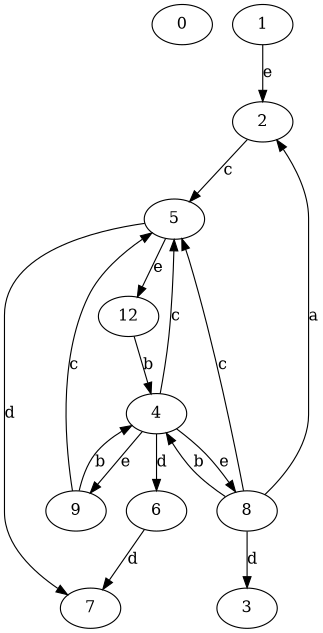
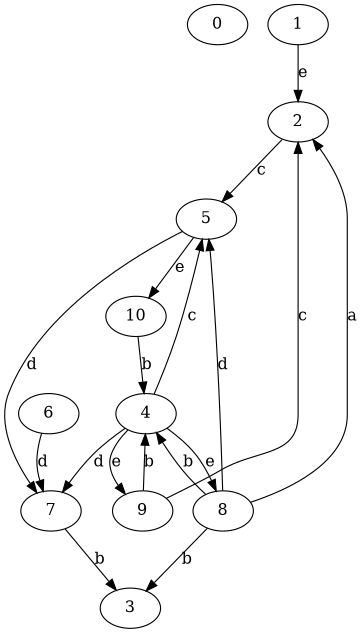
node "12": label "12" -> "10"
edge "9" -> "5": now "9" -> "2"
edge "8" -> "5": label "c" -> "d"
edge "4" -> "6": now "4" -> "7"
edge "7" -> "3": added, label "b"
edge "8" -> "3": label "d" -> "b"
